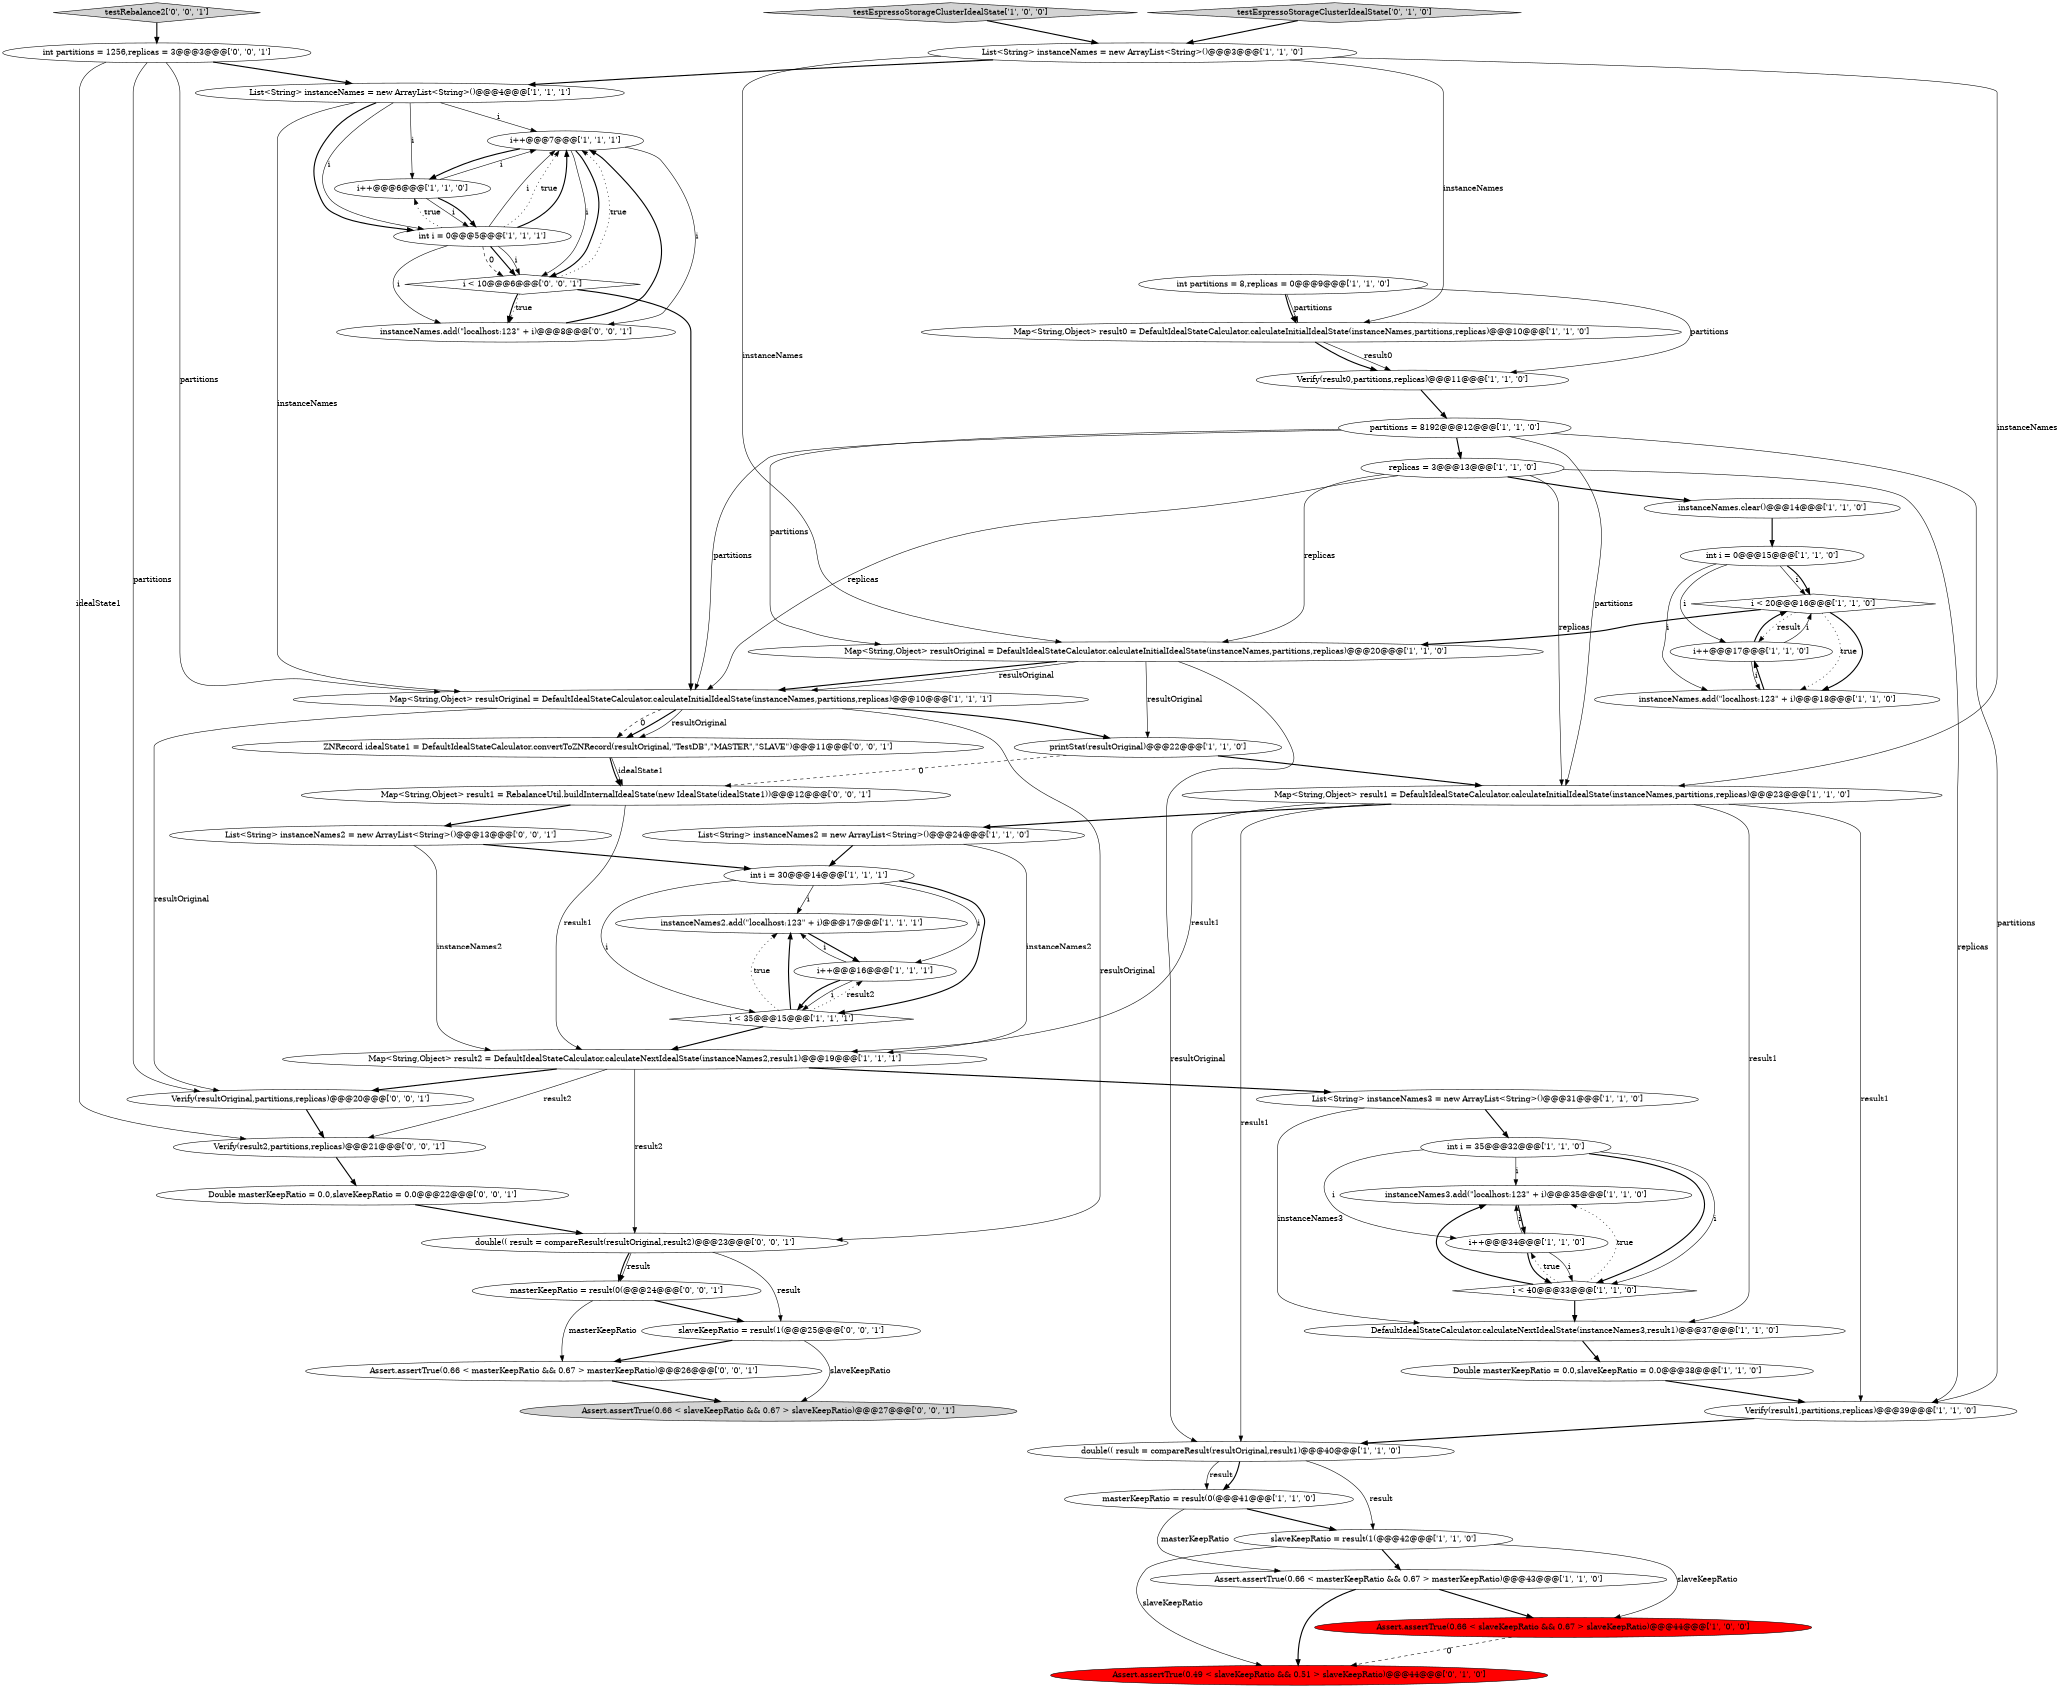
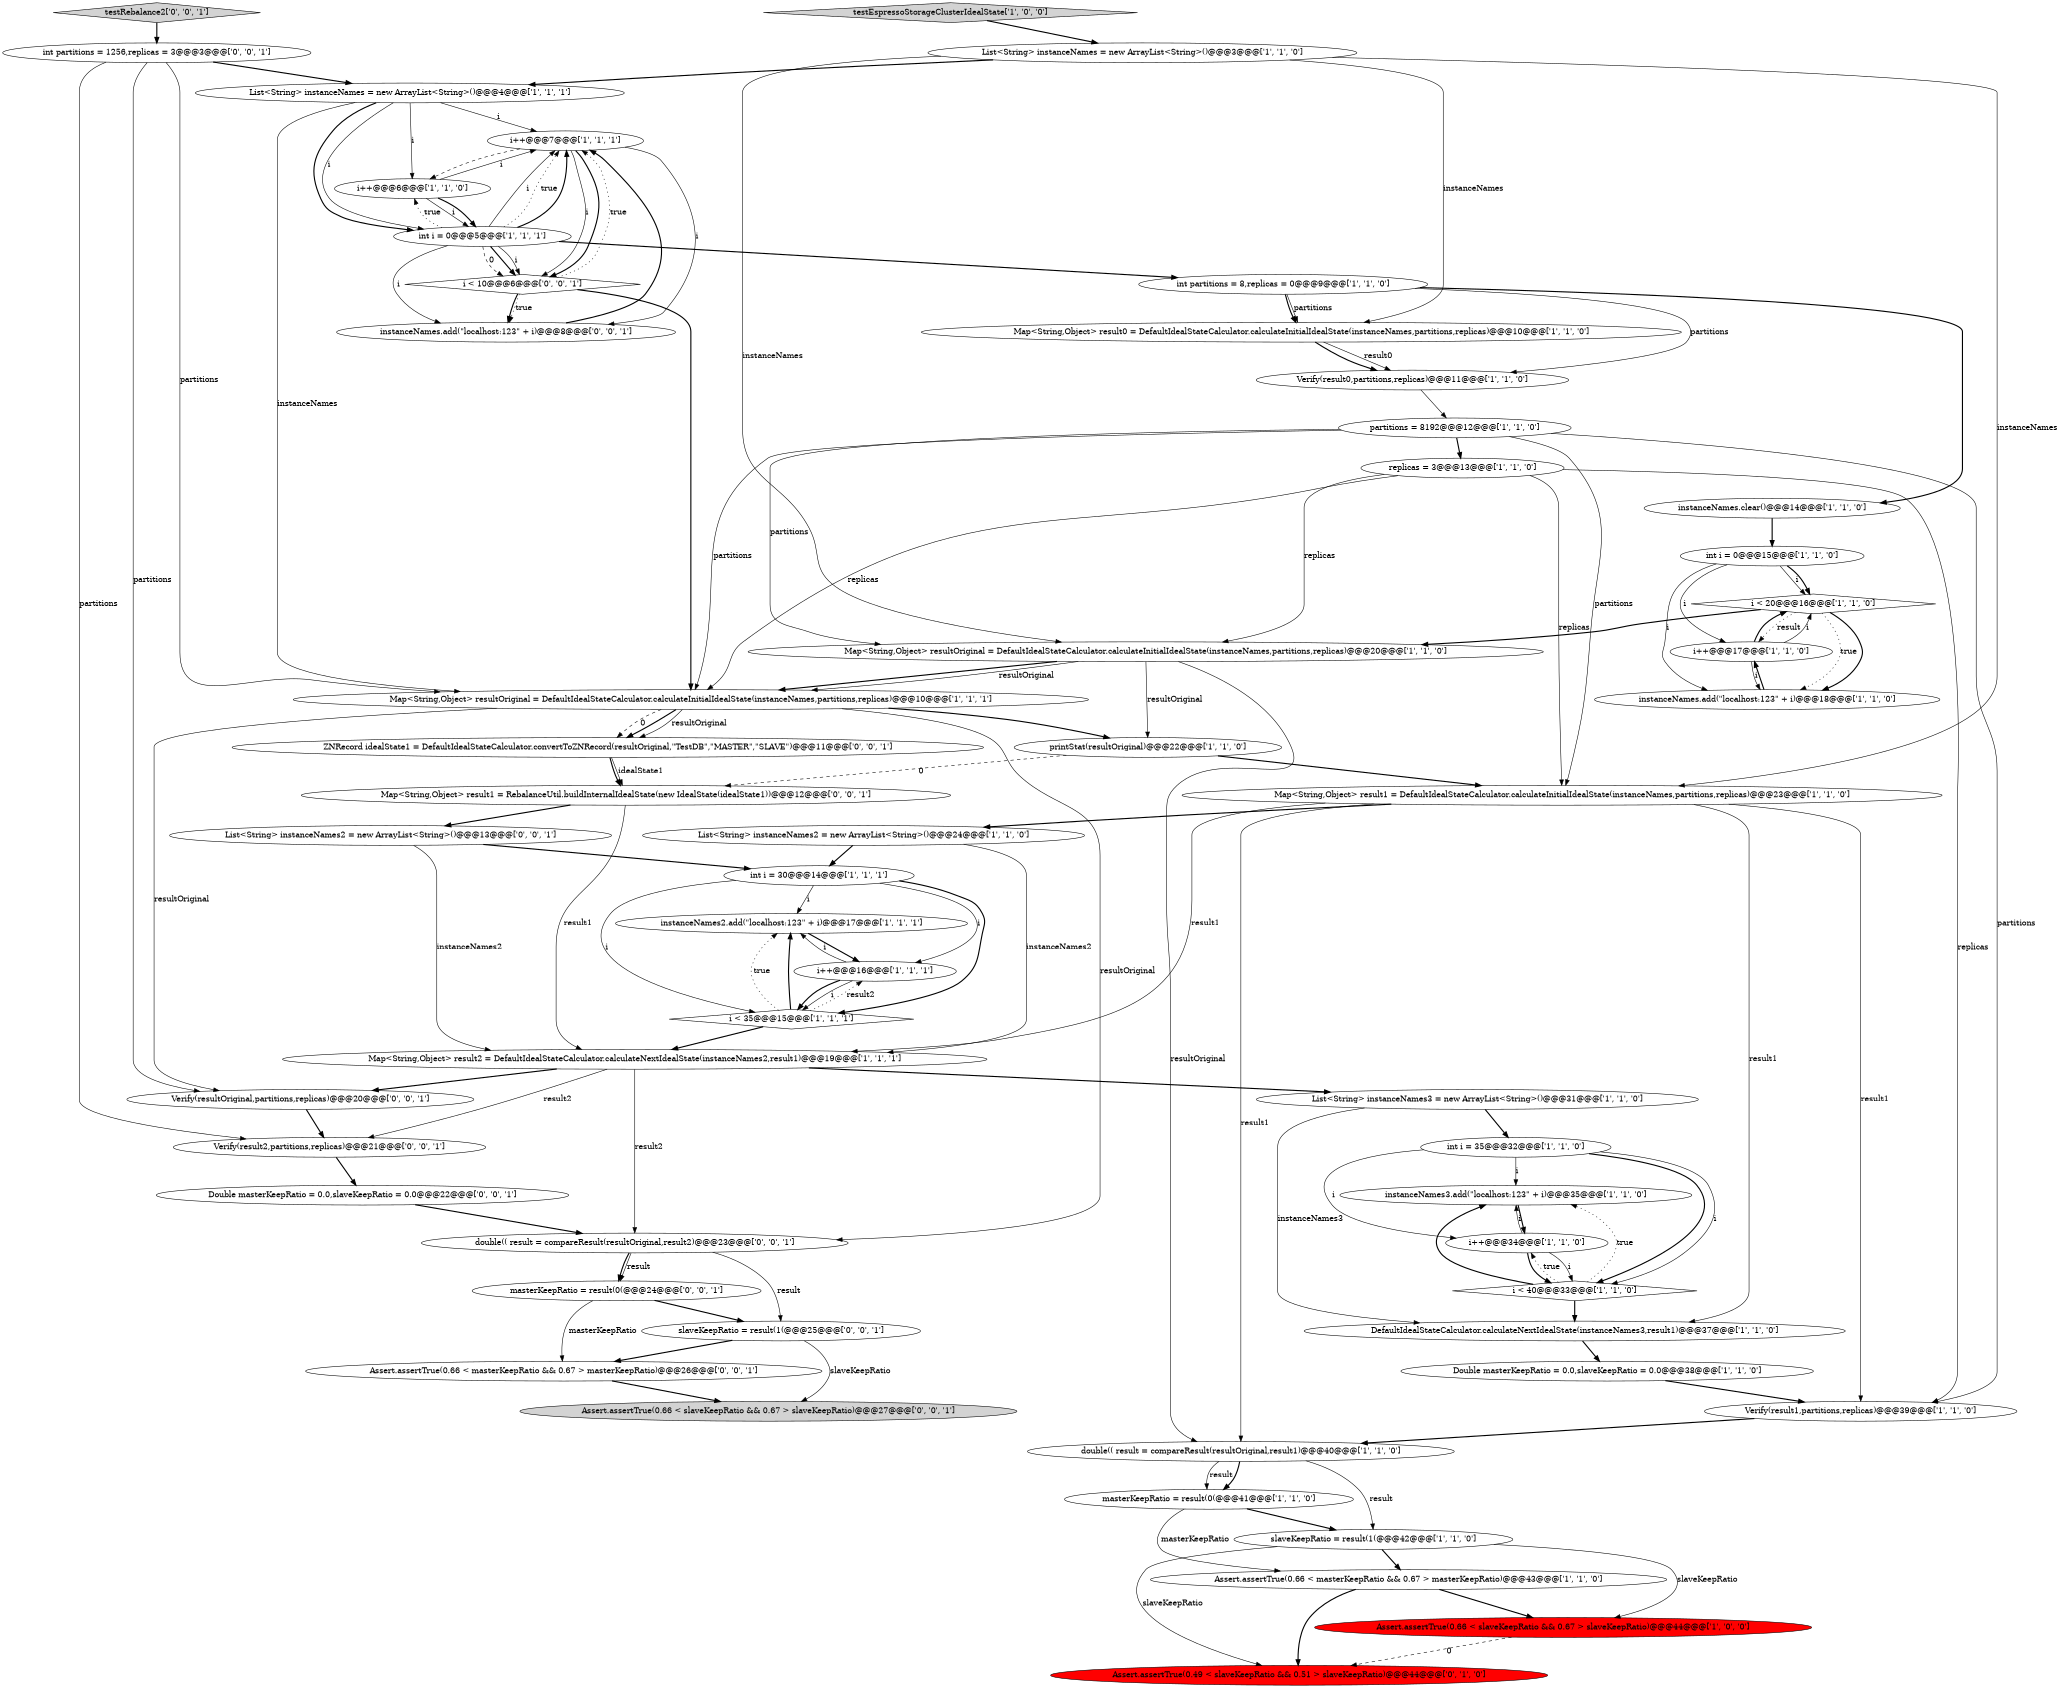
node "testEspressoStorageClusterIdealState['0', '1', '0']": removed
edge "i++@@@7@@@['1', '1', '1']" -> "i++@@@6@@@['1', '1', '0']": style bold -> dashed
edge "int i = 0@@@5@@@['1', '1', '1']" -> "int partitions = 8,replicas = 0@@@9@@@['1', '1', '0']": added
edge "Verify(result0,partitions,replicas)@@@11@@@['1', '1', '0']" -> "partitions = 8192@@@12@@@['1', '1', '0']": style bold -> solid
edge "replicas = 3@@@13@@@['1', '1', '0']" -> "instanceNames.clear()@@@14@@@['1', '1', '0']": now "int partitions = 8,replicas = 0@@@9@@@['1', '1', '0']" -> "instanceNames.clear()@@@14@@@['1', '1', '0']"
edge "int partitions = 1256,replicas = 3@@@3@@@['0', '0', '1']" -> "Verify(result2,partitions,replicas)@@@21@@@['0', '0', '1']": label "idealState1" -> "partitions"
